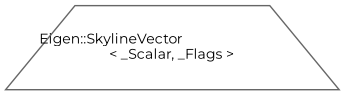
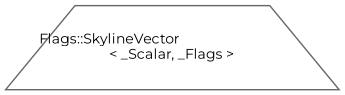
node "Eigen::SkylineVector < _Scalar, _Flags >": label "Eigen::SkylineVector < _Scalar, _Flags >" -> "Flags::SkylineVector < _Scalar, _Flags >"
